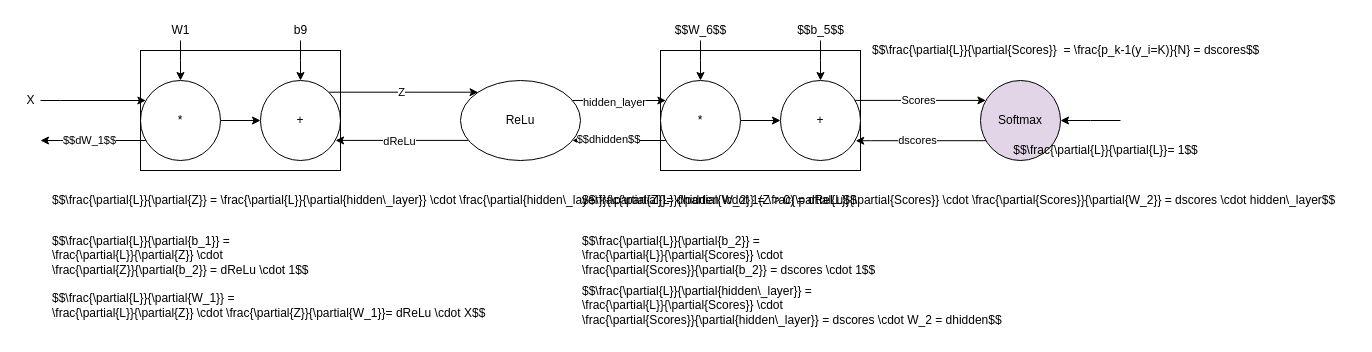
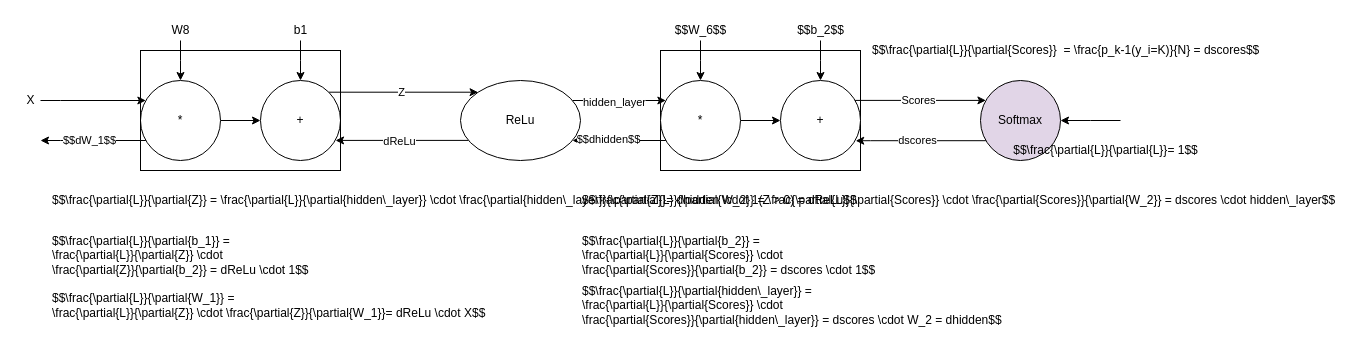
node "W1": label "W1" -> "W8"
node "b9": label "b9" -> "b1"
node "$$b_5$$": label "$$b_5$$" -> "$$b_2$$"
